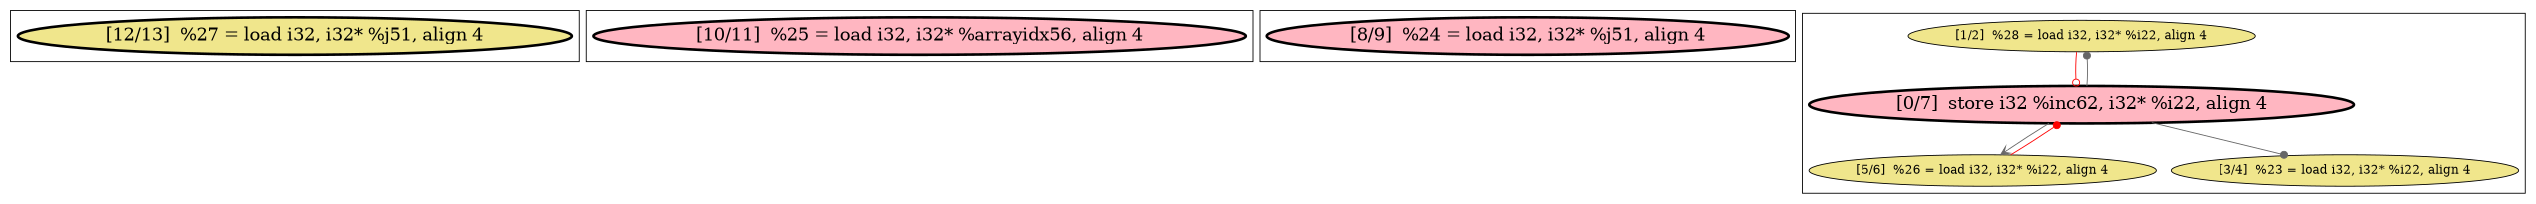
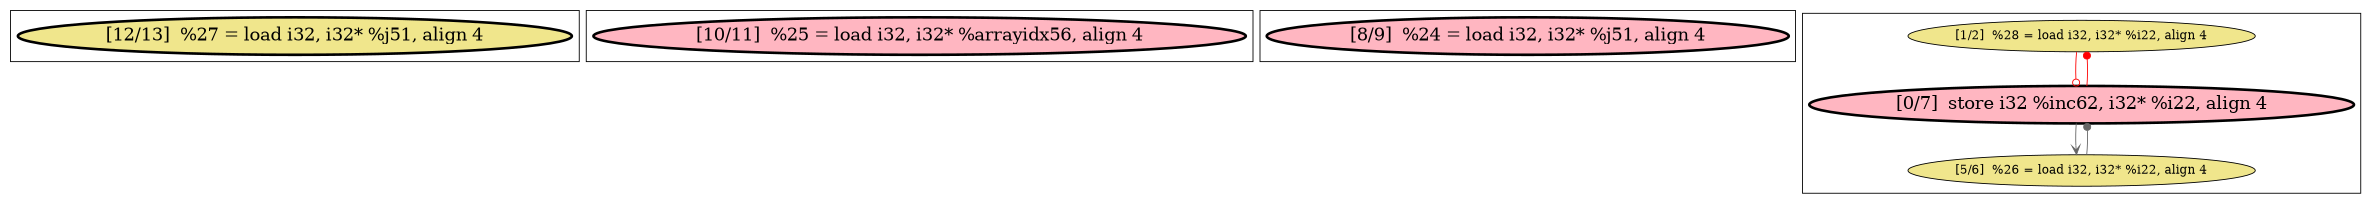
edge "[0/7]  store i32 %inc62, i32* %i22, align 4" -> "[1/2]  %28 = load i32, i32* %i22, align 4": color gray40 -> red
edge "[5/6]  %26 = load i32, i32* %i22, align 4" -> "[0/7]  store i32 %inc62, i32* %i22, align 4": color red -> gray40
node "[3/4]  %23 = load i32, i32* %i22, align 4": removed
